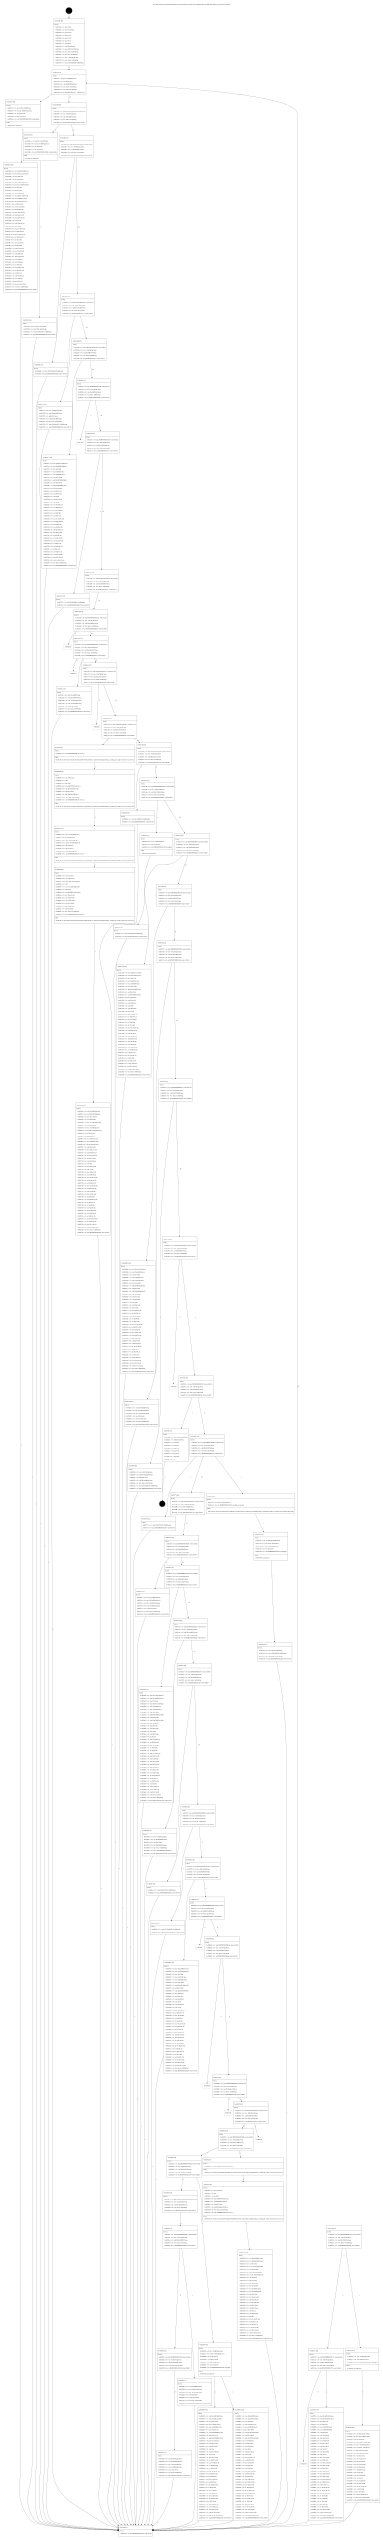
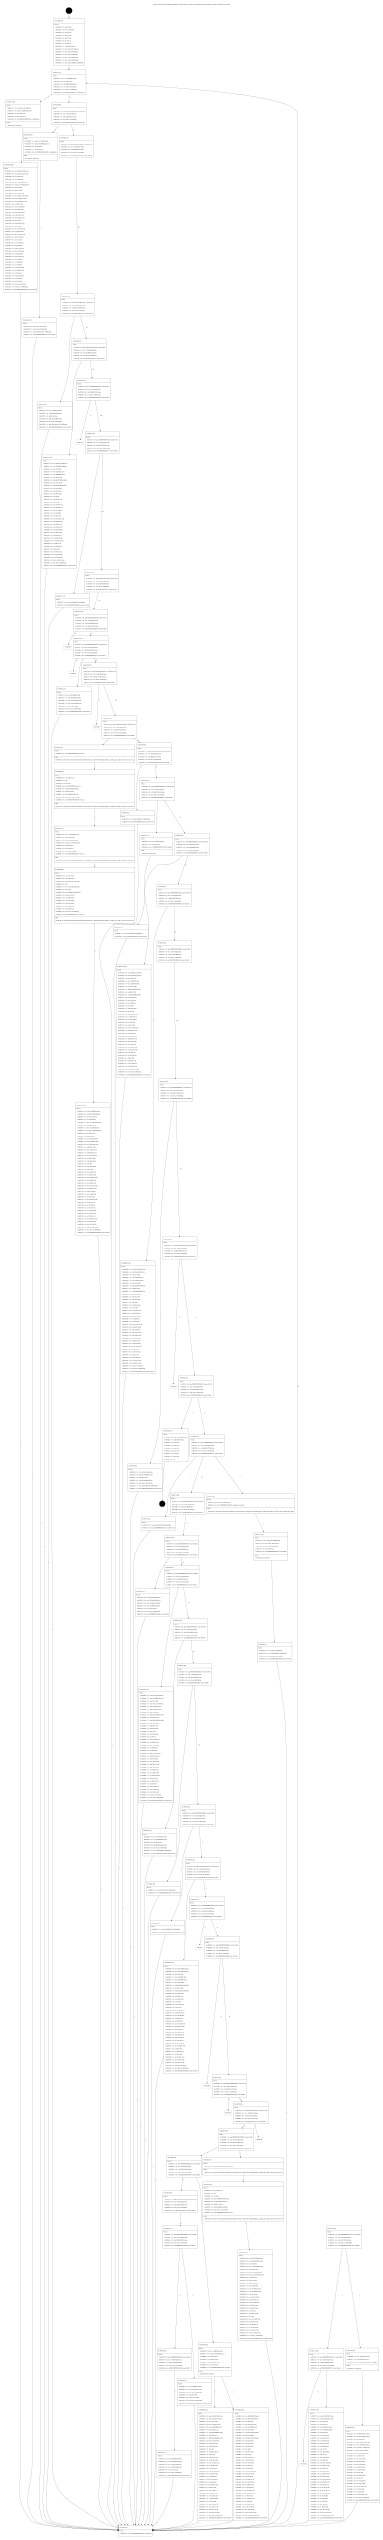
node "0x402588 [12]": removed
node "0x40214a [27]": removed
